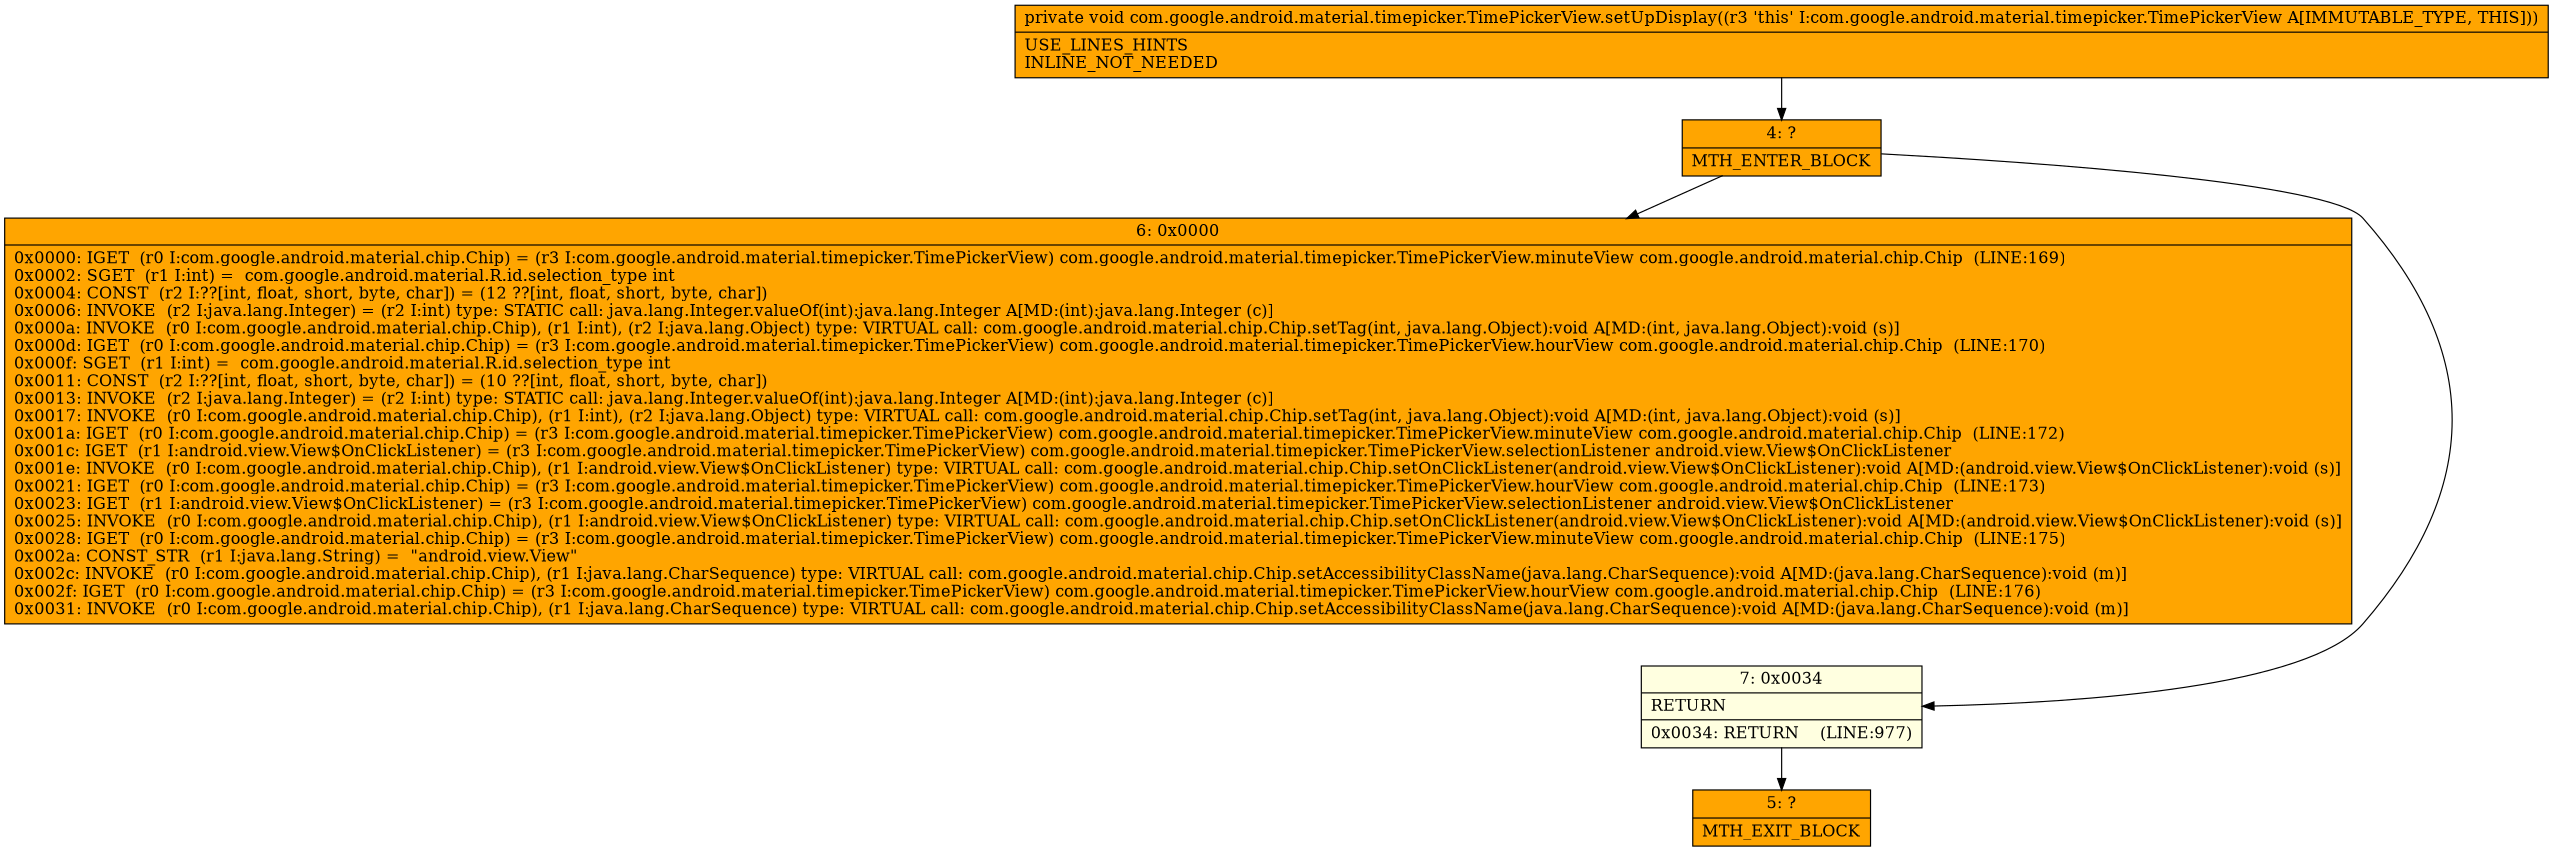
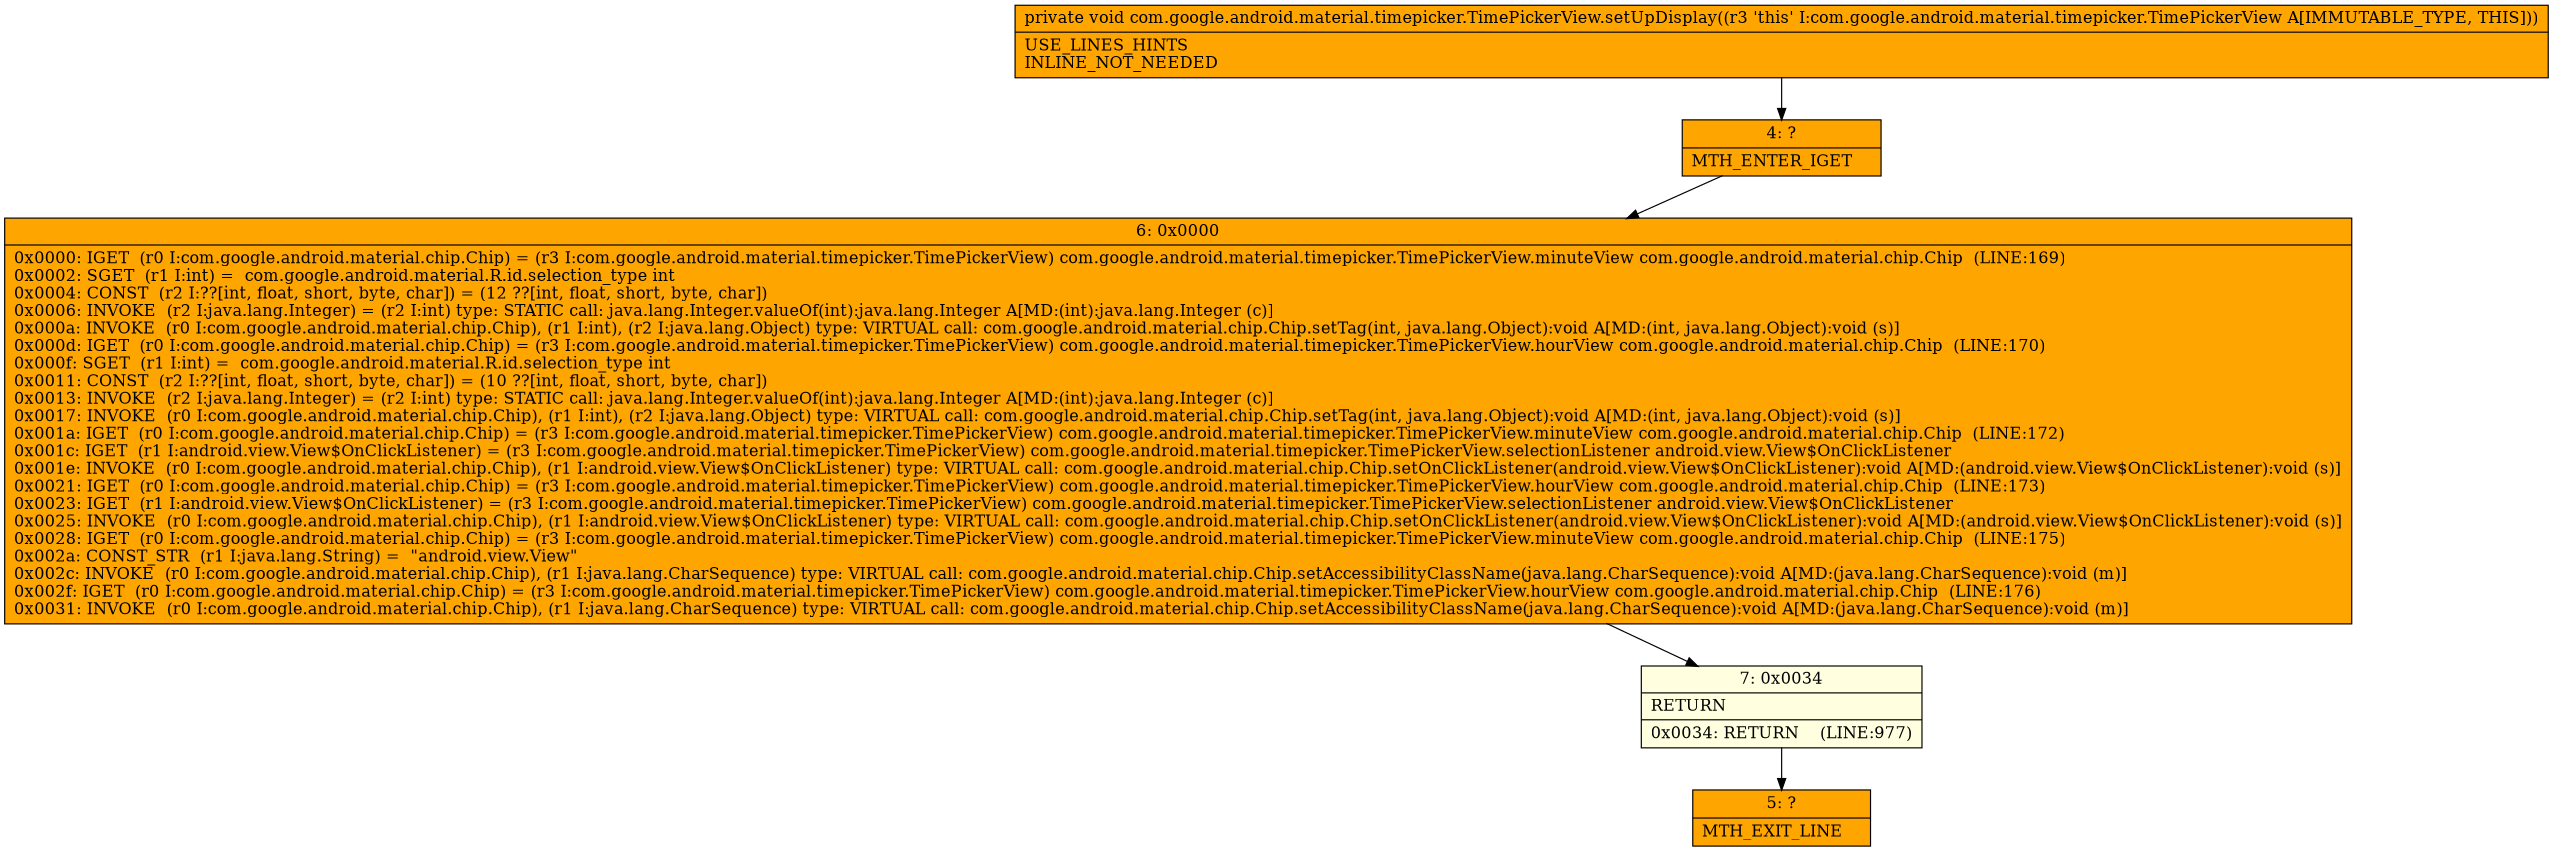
node "4: ?": text "MTH_ENTER_BLOCK" -> "MTH_ENTER_IGET"
edge "4: ?" -> "7: 0x0034": now "6: 0x0000" -> "7: 0x0034"
node "5: ?": text "MTH_EXIT_BLOCK" -> "MTH_EXIT_LINE"
